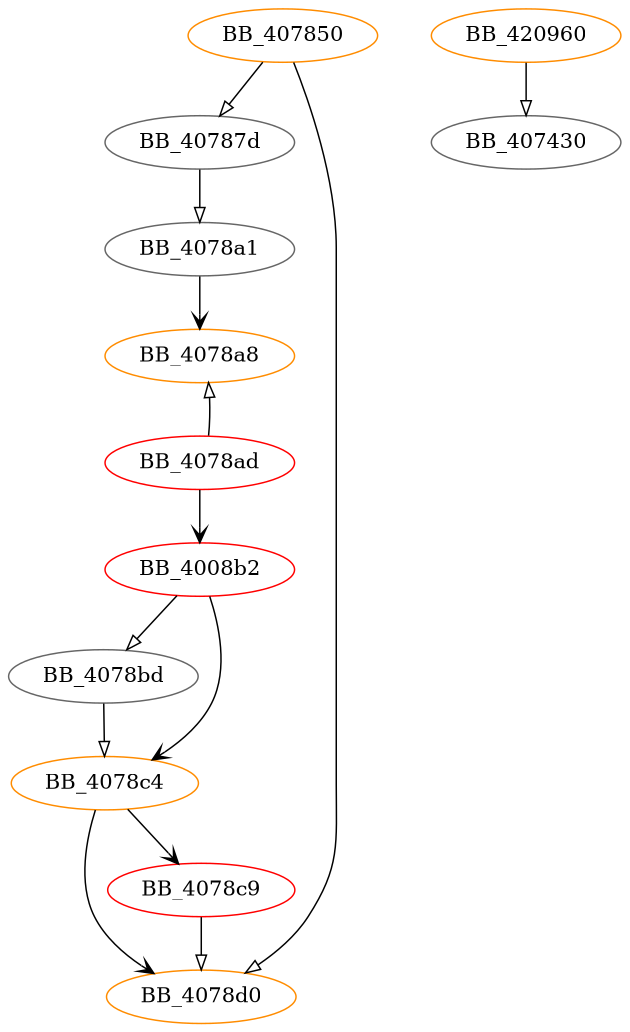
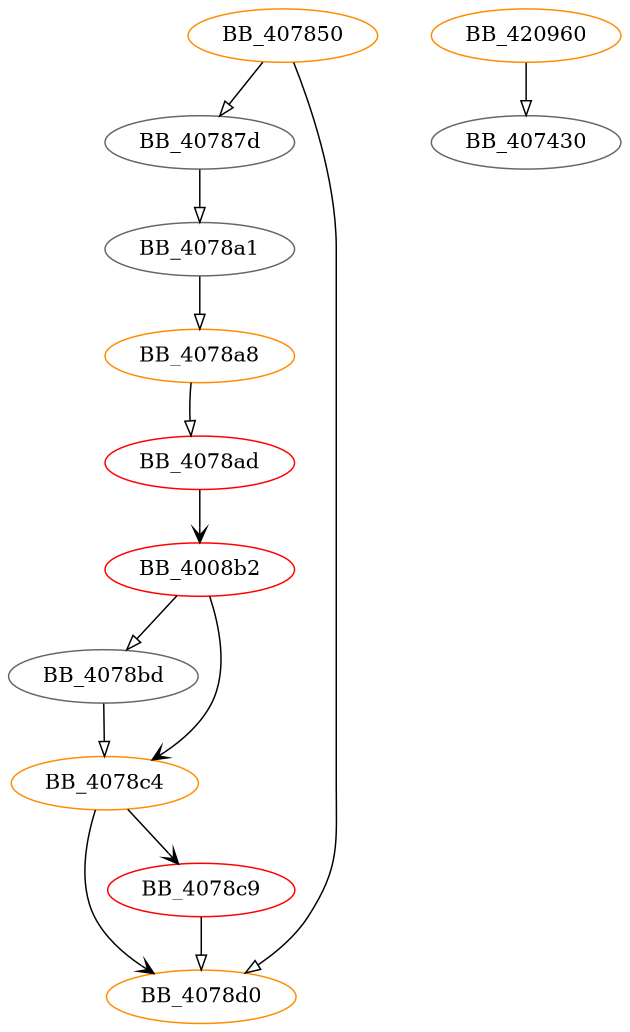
edge "BB_4078a1" -> "BB_4078a8": arrowhead vee -> onormal
edge "BB_4078ad" -> "BB_4078a8": reversed
